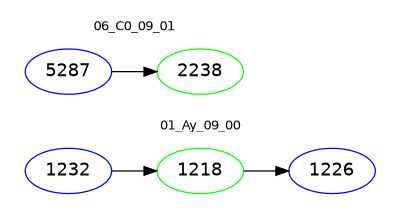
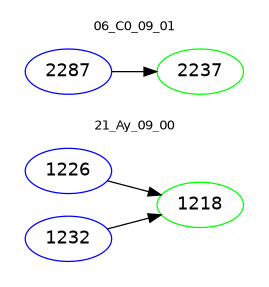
node "5287": label "5287" -> "2287"
node "2238": label "2238" -> "2237"
cluster "01_Ay_09_00": label "01_Ay_09_00" -> "21_Ay_09_00"
edge "1218" -> "1226": reversed
